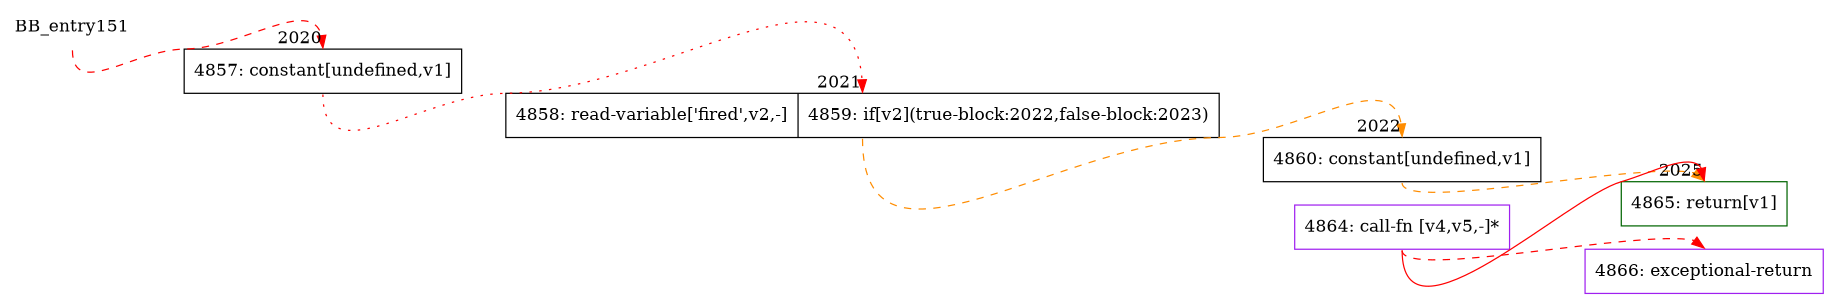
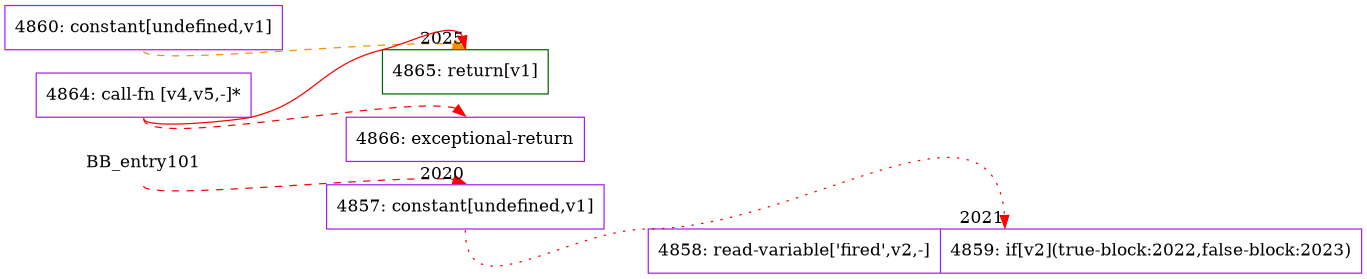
node "BB_entry151": label "BB_entry151" -> "BB_entry101"
node "4857: constant[undefined,v1]": color black -> purple
node "4858: read-variable['fired',v2,-]": color black -> purple
edge "4858: read-variable['fired',v2,-]" -> "4860: constant[undefined,v1]": removed
node "4860: constant[undefined,v1]": color black -> purple
